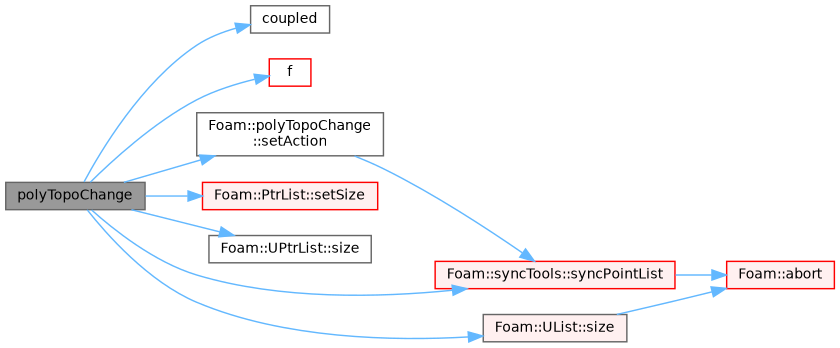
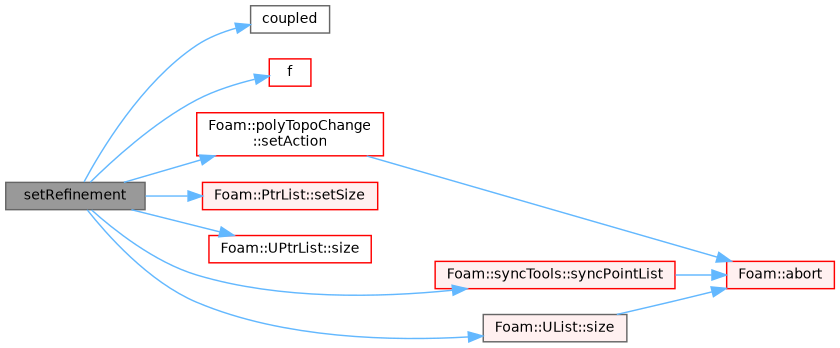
node "Foam::polyTopoChange ::setAction": color grey40 -> red
node "polyTopoChange": label "polyTopoChange" -> "setRefinement"
edge "Foam::polyTopoChange ::setAction" -> "Foam::syncTools::syncPointList": now "Foam::polyTopoChange ::setAction" -> "Foam::abort"
node "Foam::UPtrList::size": color grey40 -> red
